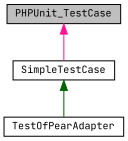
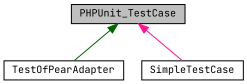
edge "TestOfPearAdapter" -> "SimpleTestCase": now "TestOfPearAdapter" -> "PHPUnit_TestCase"
